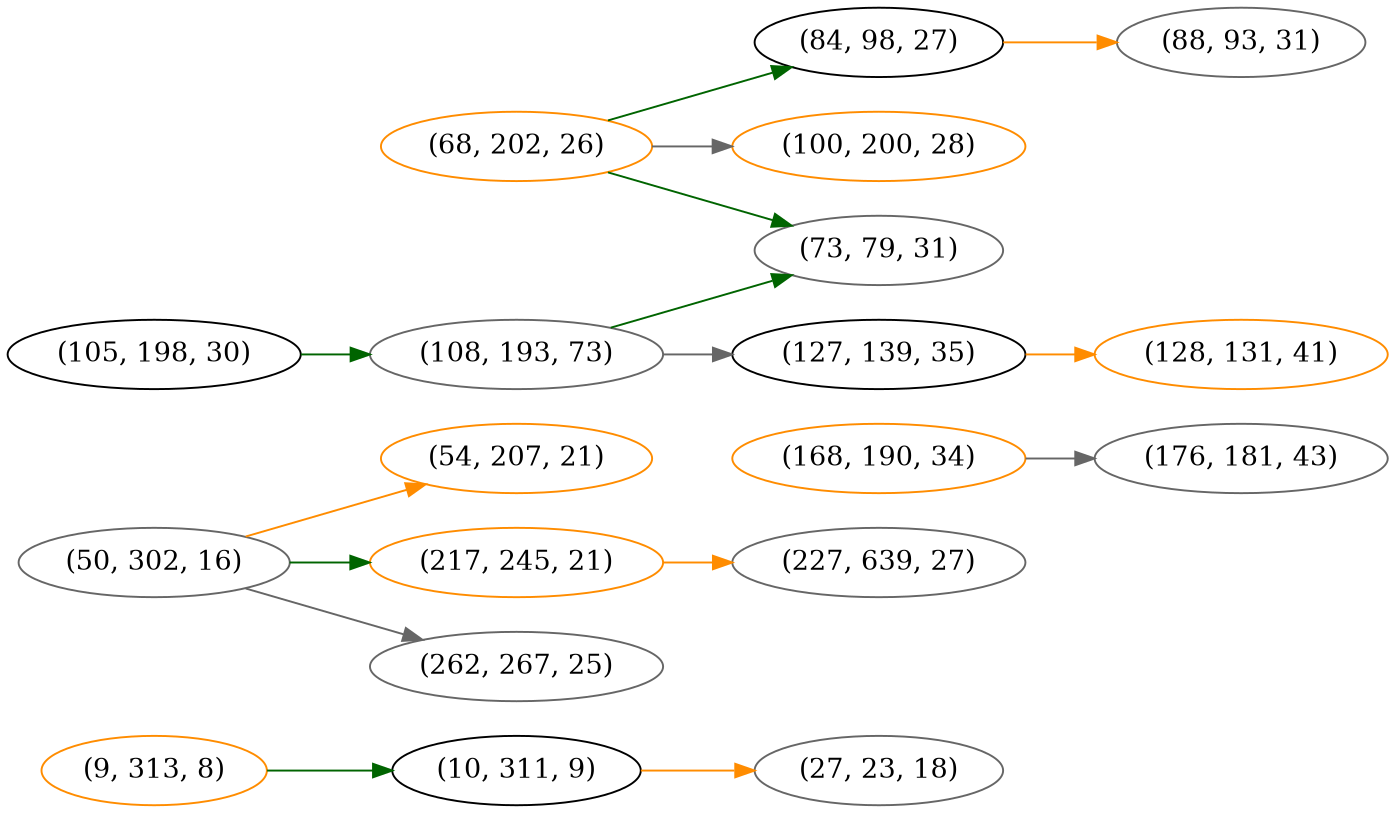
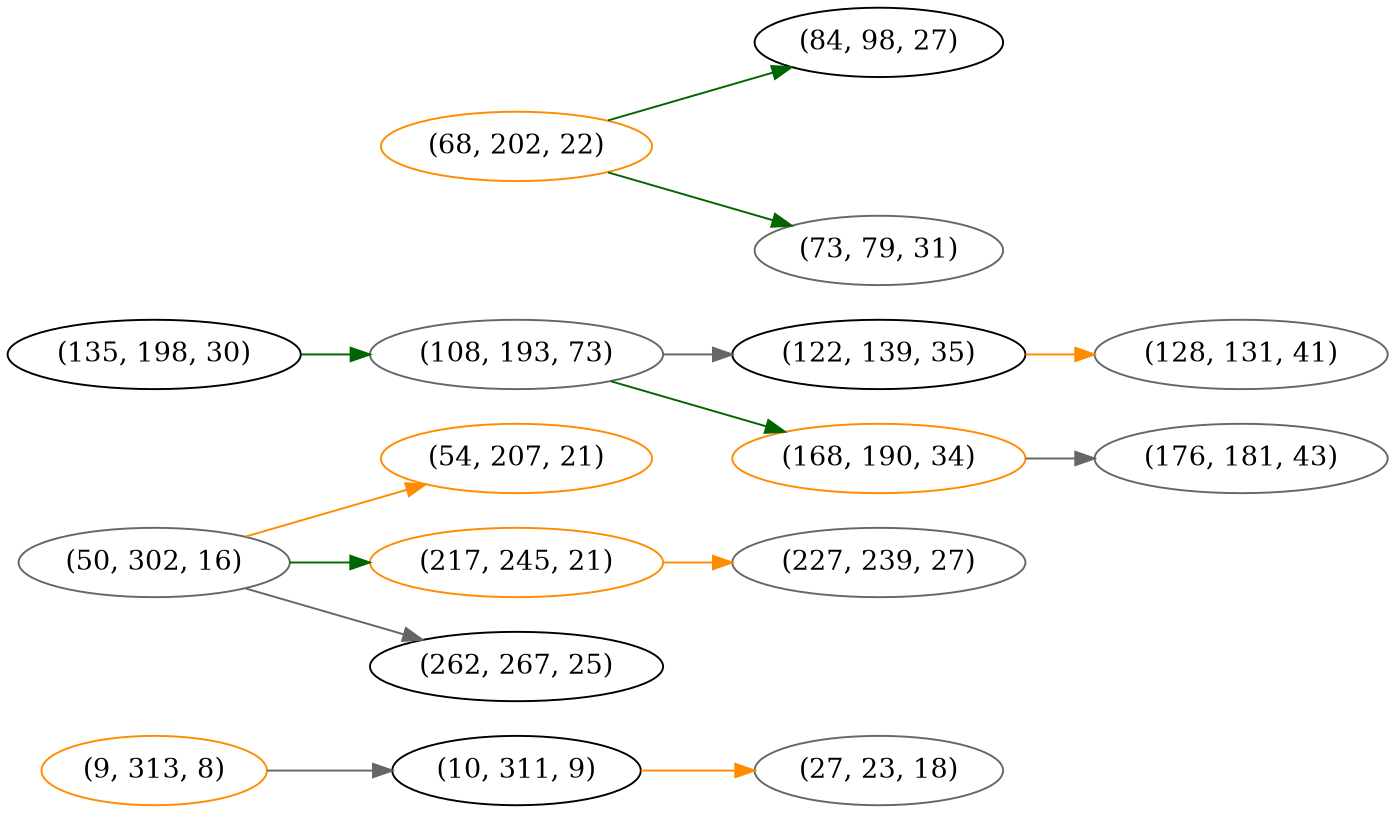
node "(88, 93, 31)": removed
node "(68, 202, 26)": label "(68, 202, 26)" -> "(68, 202, 22)"
node "(100, 200, 28)": removed
edge "(108, 193, 73)" -> "(73, 79, 31)": now "(108, 193, 73)" -> "(168, 190, 34)"
node "(105, 198, 30)": label "(105, 198, 30)" -> "(135, 198, 30)"
node "(127, 139, 35)": label "(127, 139, 35)" -> "(122, 139, 35)"
node "(128, 131, 41)": color darkorange -> gray40
node "(227, 639, 27)": label "(227, 639, 27)" -> "(227, 239, 27)"
node "(262, 267, 25)": color gray40 -> black
edge "(9, 313, 8)" -> "(10, 311, 9)": color darkgreen -> gray40
